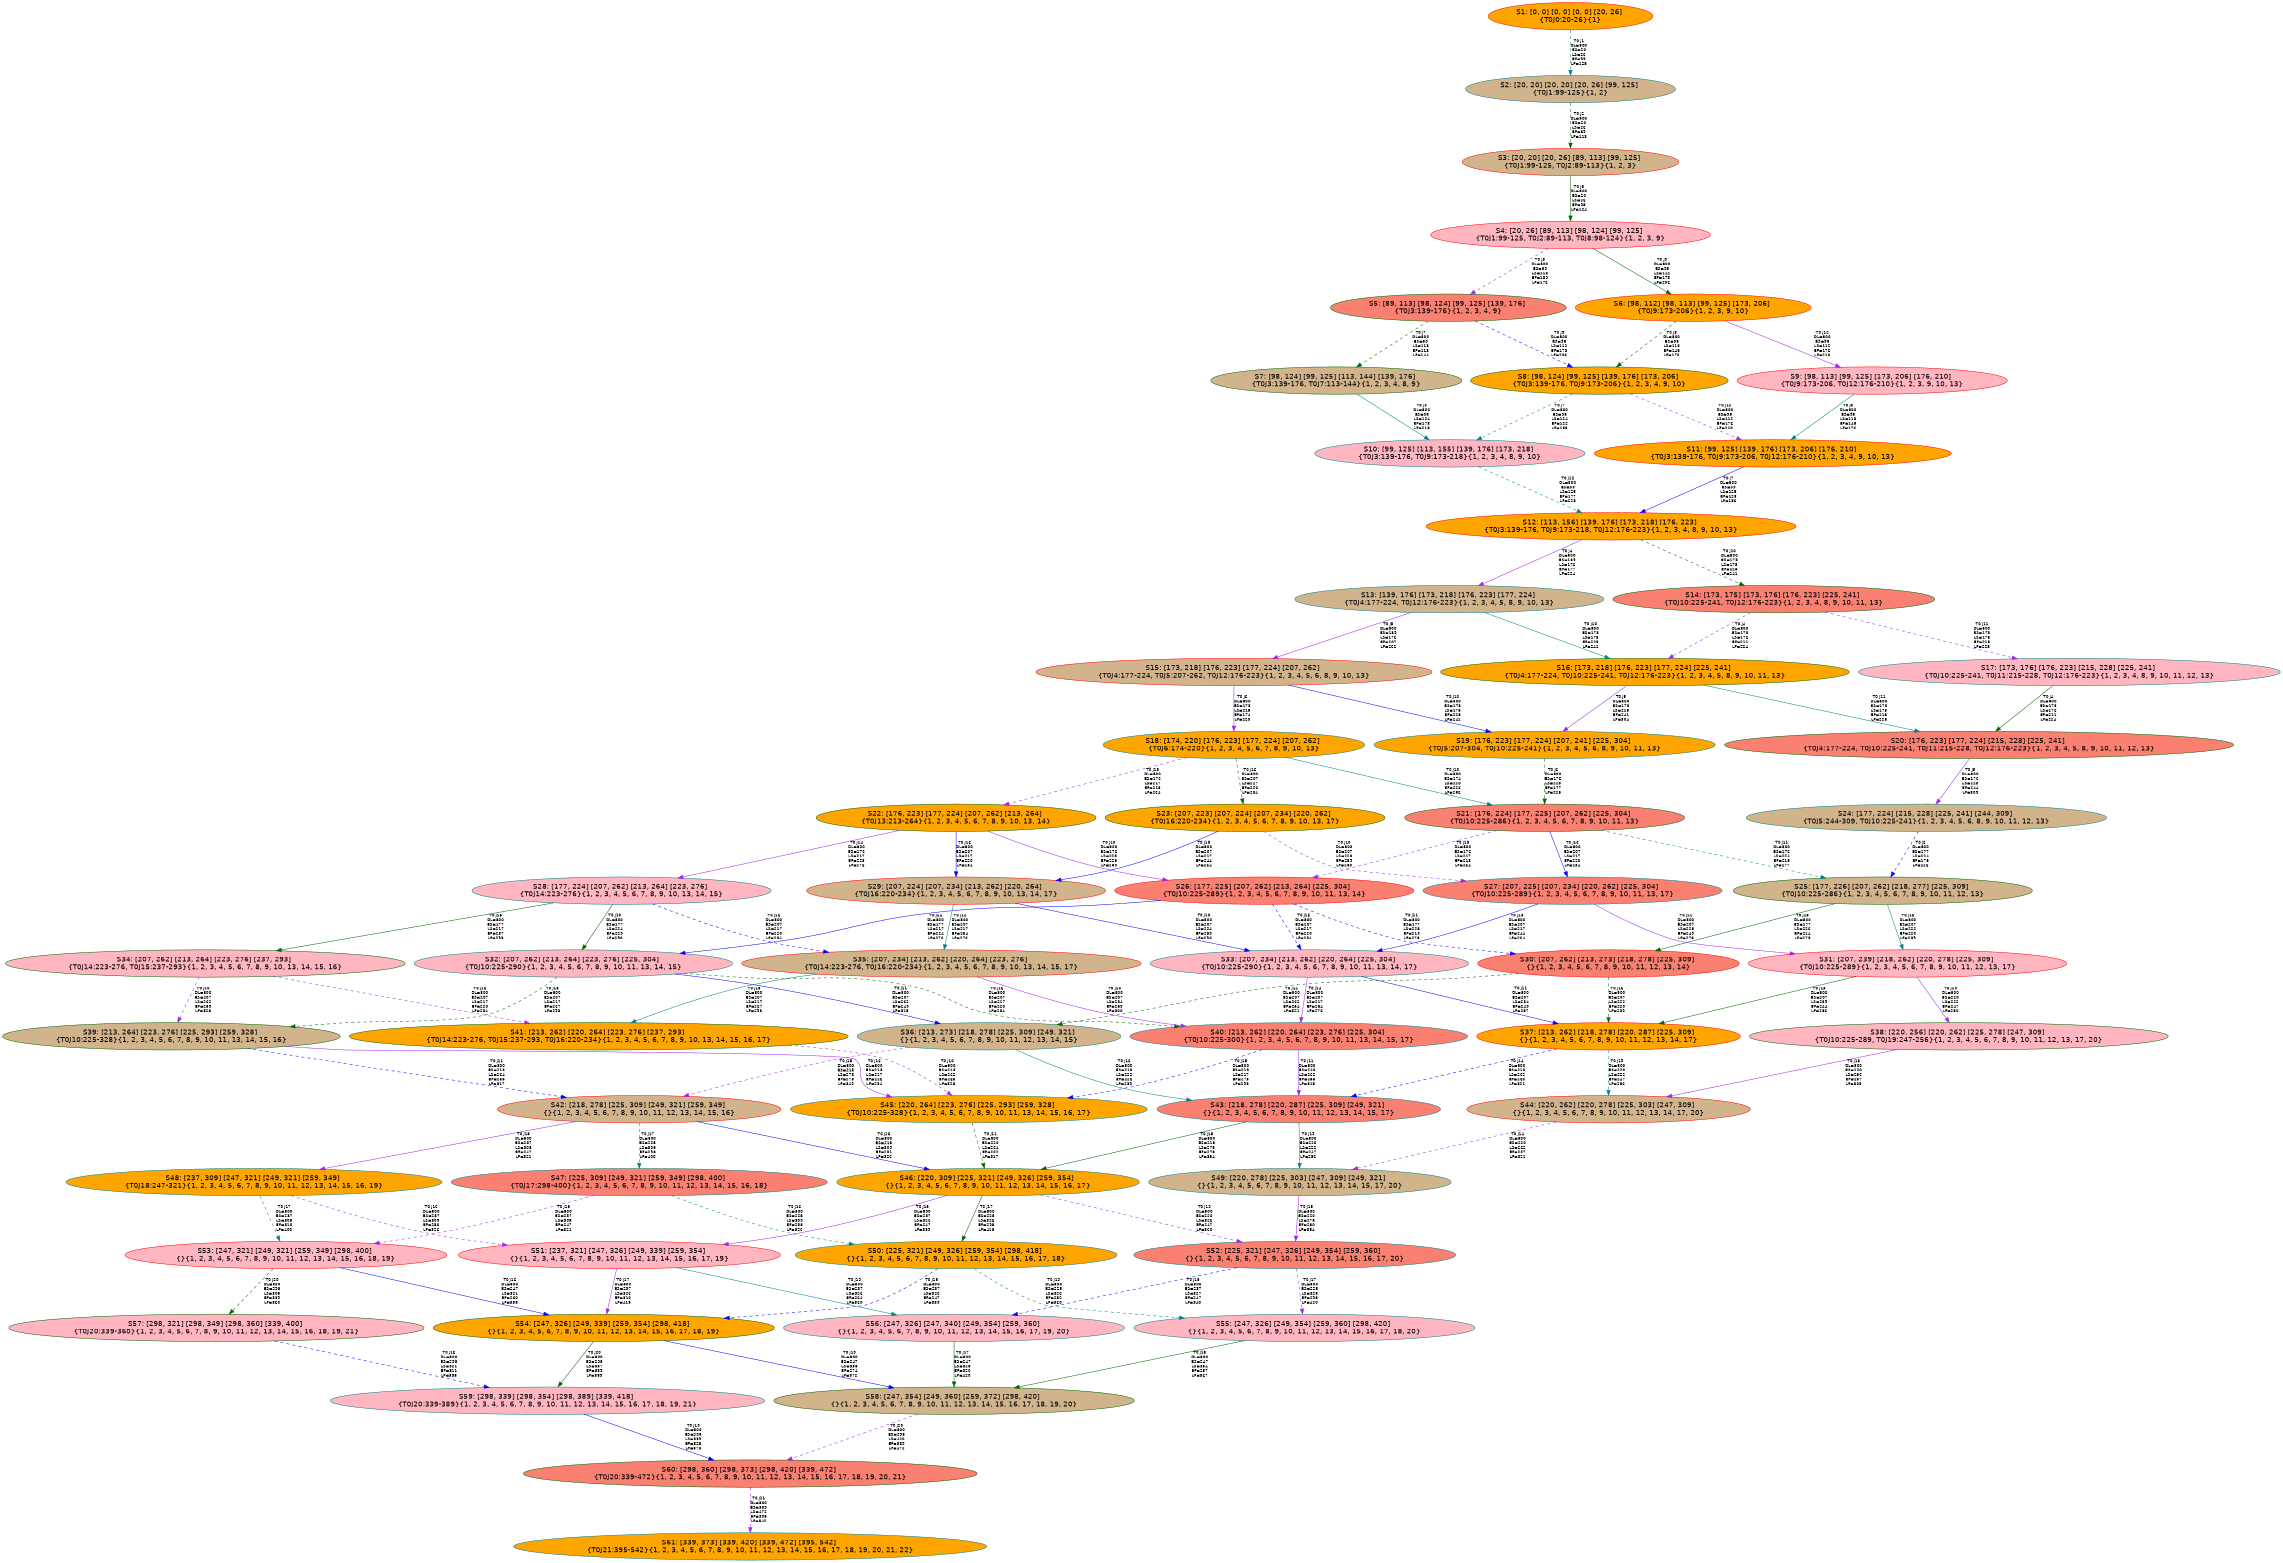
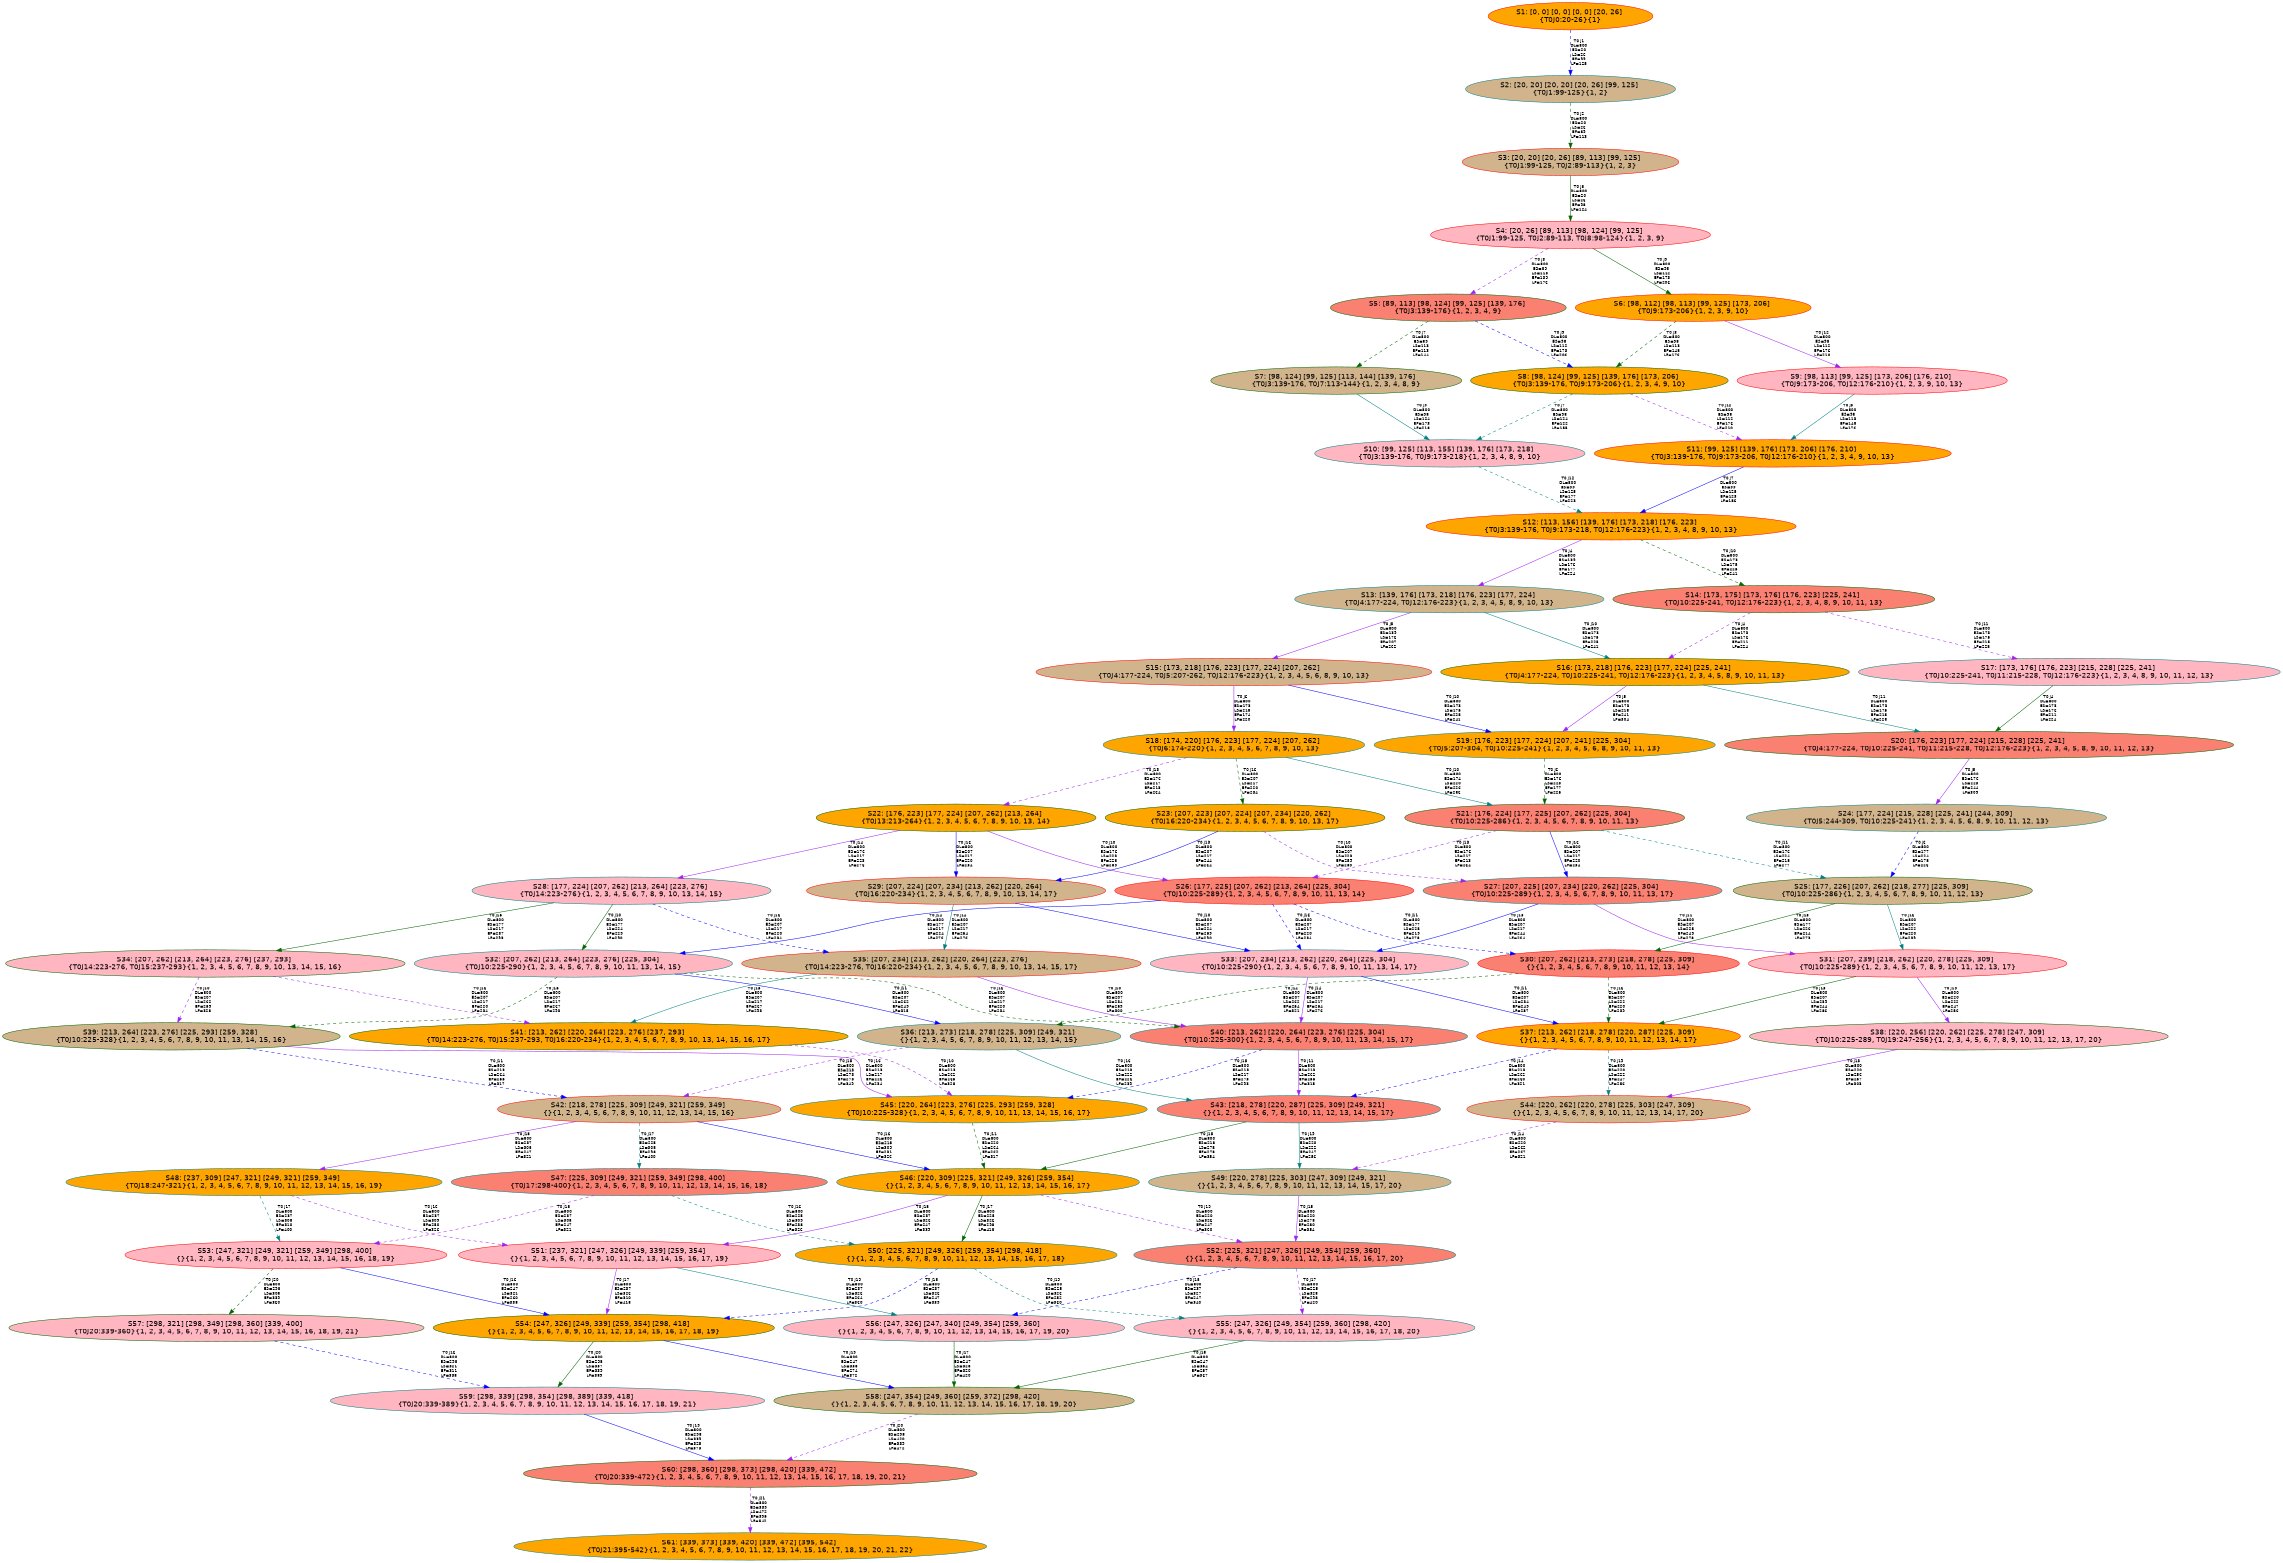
edge "S1: [0, 0] [0, 0] [0, 0] [20, 26] {T0J0:20-26}{1}" -> "S2: [20, 20] [20, 20] [20, 26] [99, 125] {T0J1:99-125}{1, 2}": color teal -> blue
